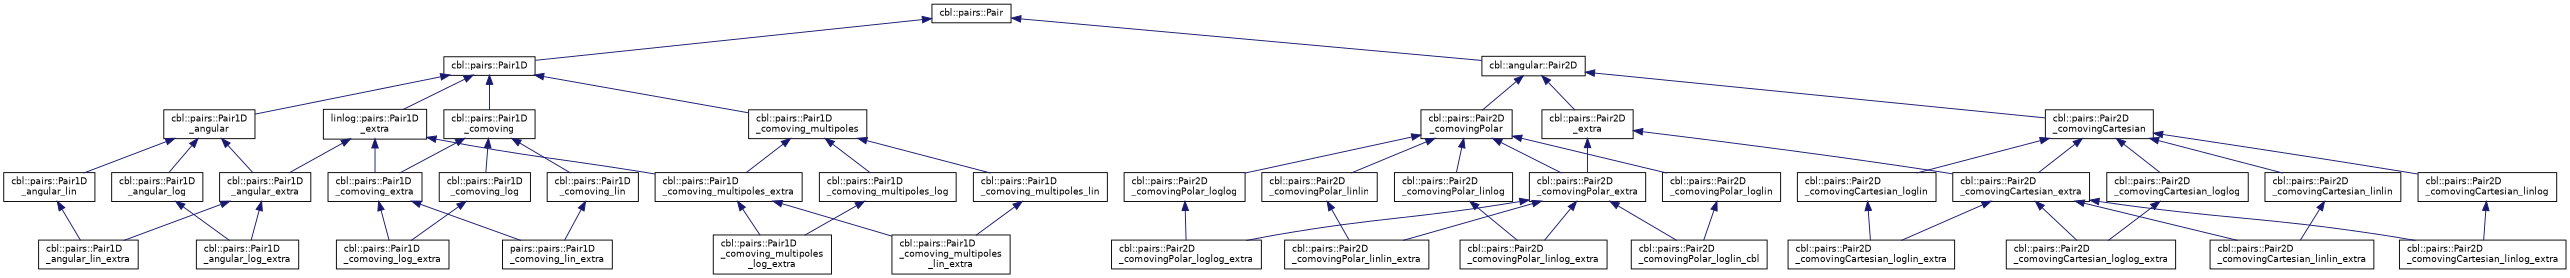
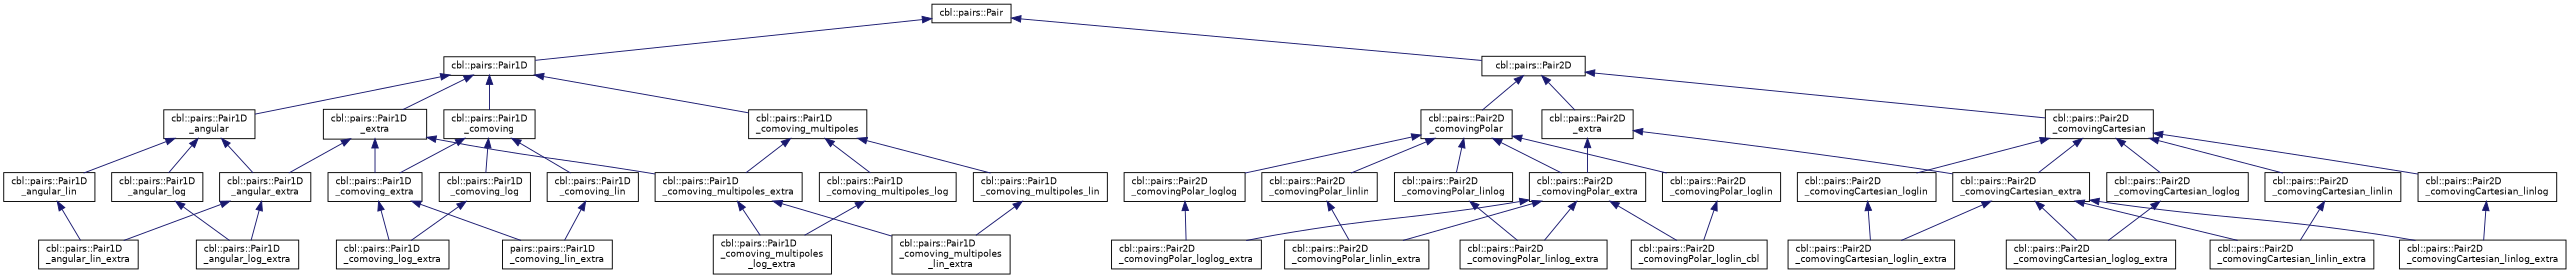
node "cbl::angular::Pair2D": label "cbl::angular::Pair2D" -> "cbl::pairs::Pair2D"
node "linlog::pairs::Pair1D _extra": label "linlog::pairs::Pair1D _extra" -> "cbl::pairs::Pair1D _extra"
